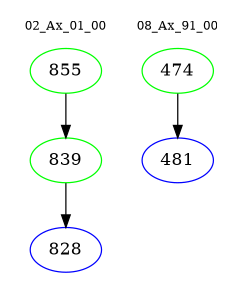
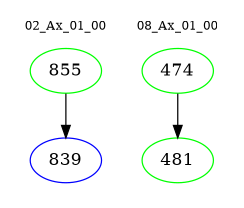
cluster "08_Ax_91_00": label "08_Ax_91_00" -> "08_Ax_01_00"
node "839": color green -> blue
node "481": color blue -> green
node "828": removed
